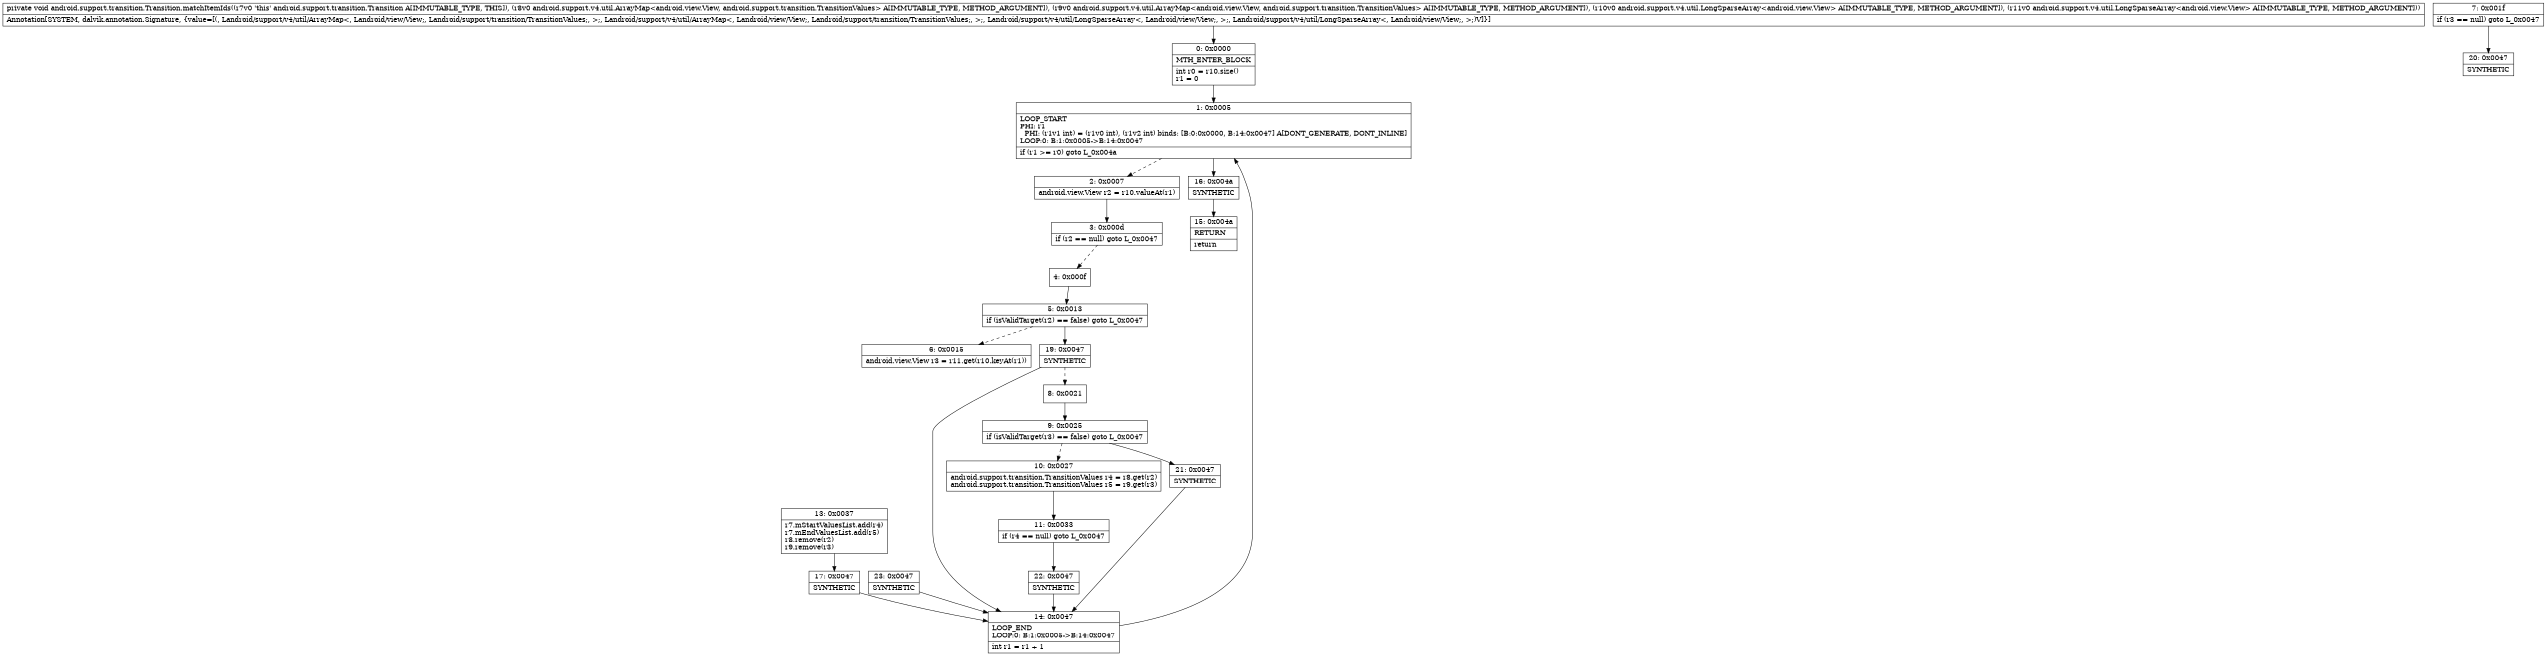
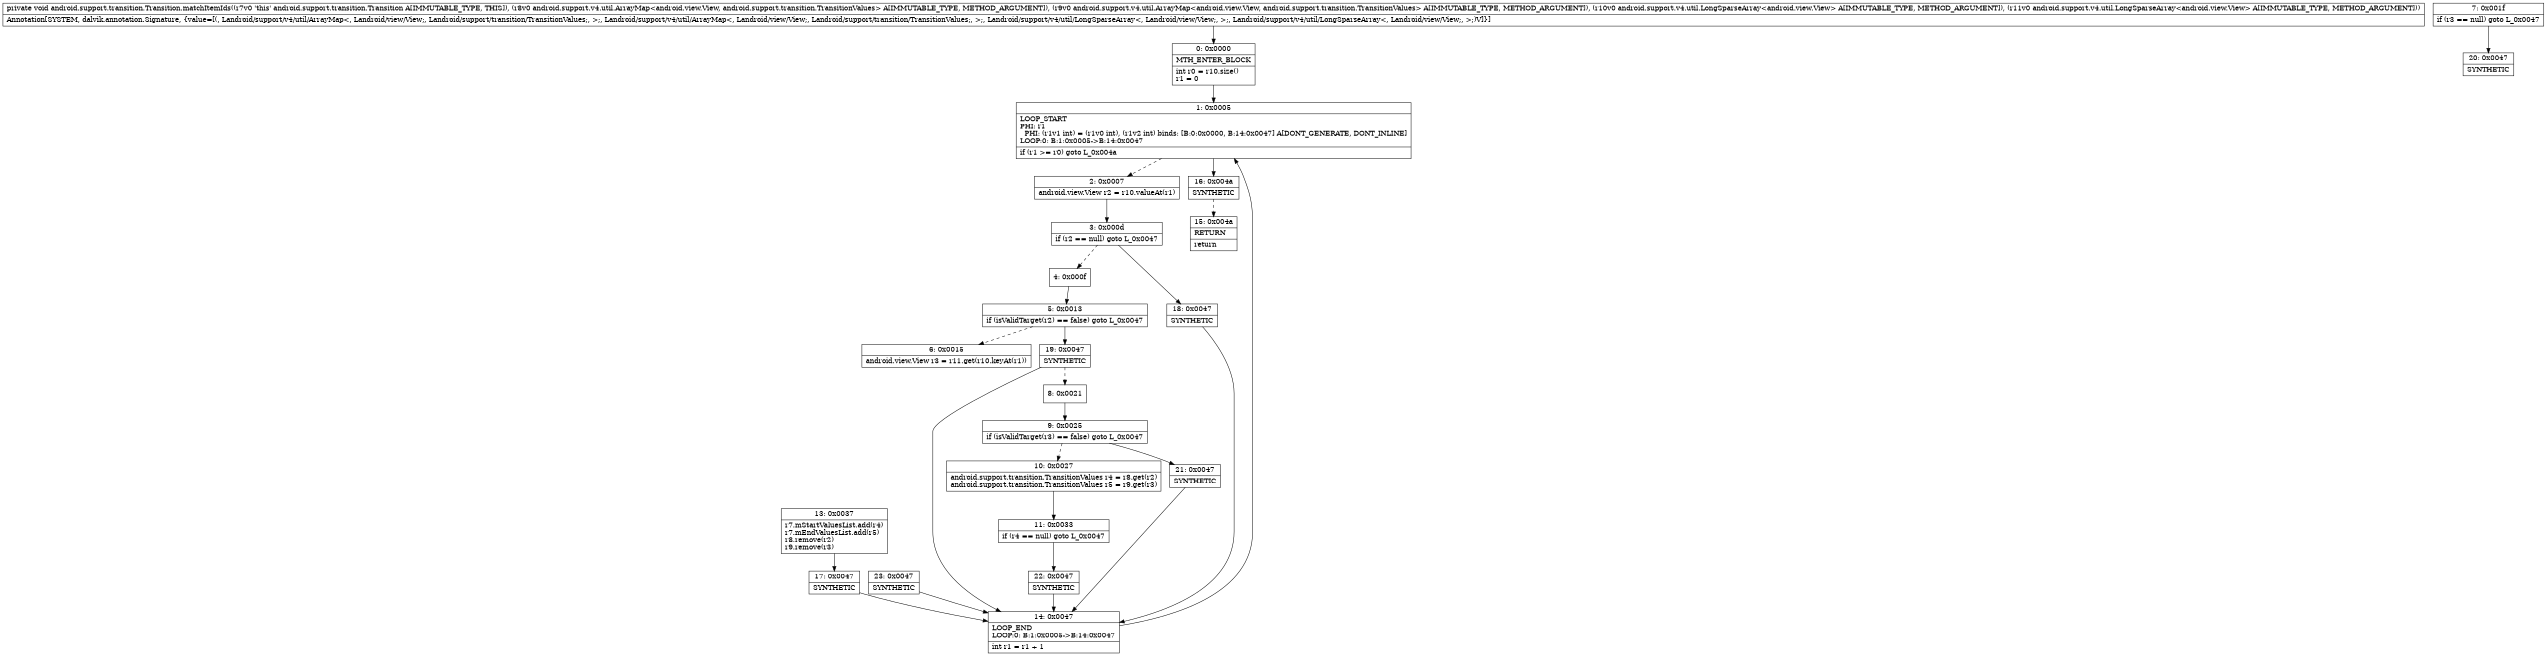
edge "16: 0x004a" -> "15: 0x004a": style solid -> dashed
node "18: 0x0047": added
